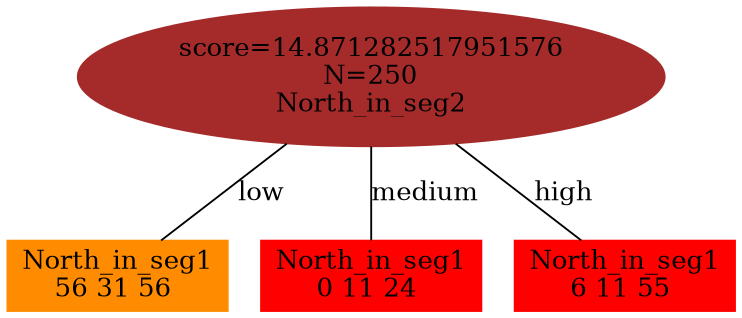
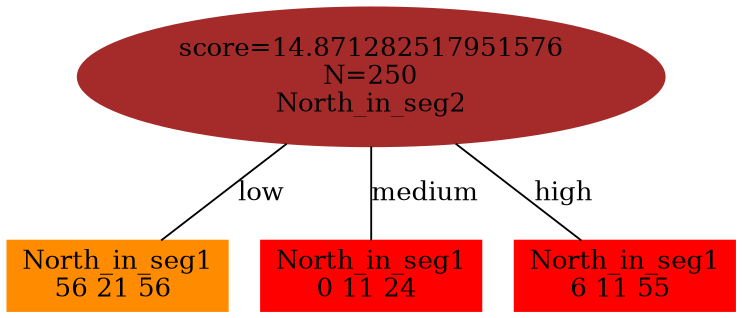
node "North_in_seg1 56 31 56": label "North_in_seg1 56 31 56" -> "North_in_seg1 56 21 56"
